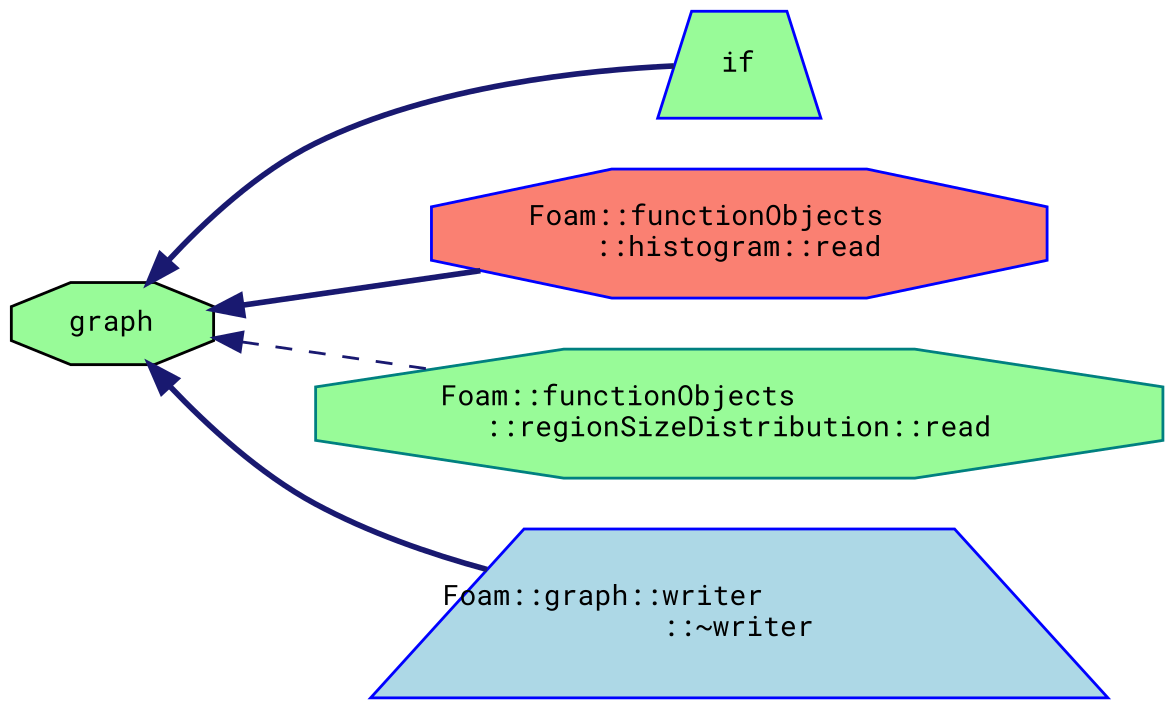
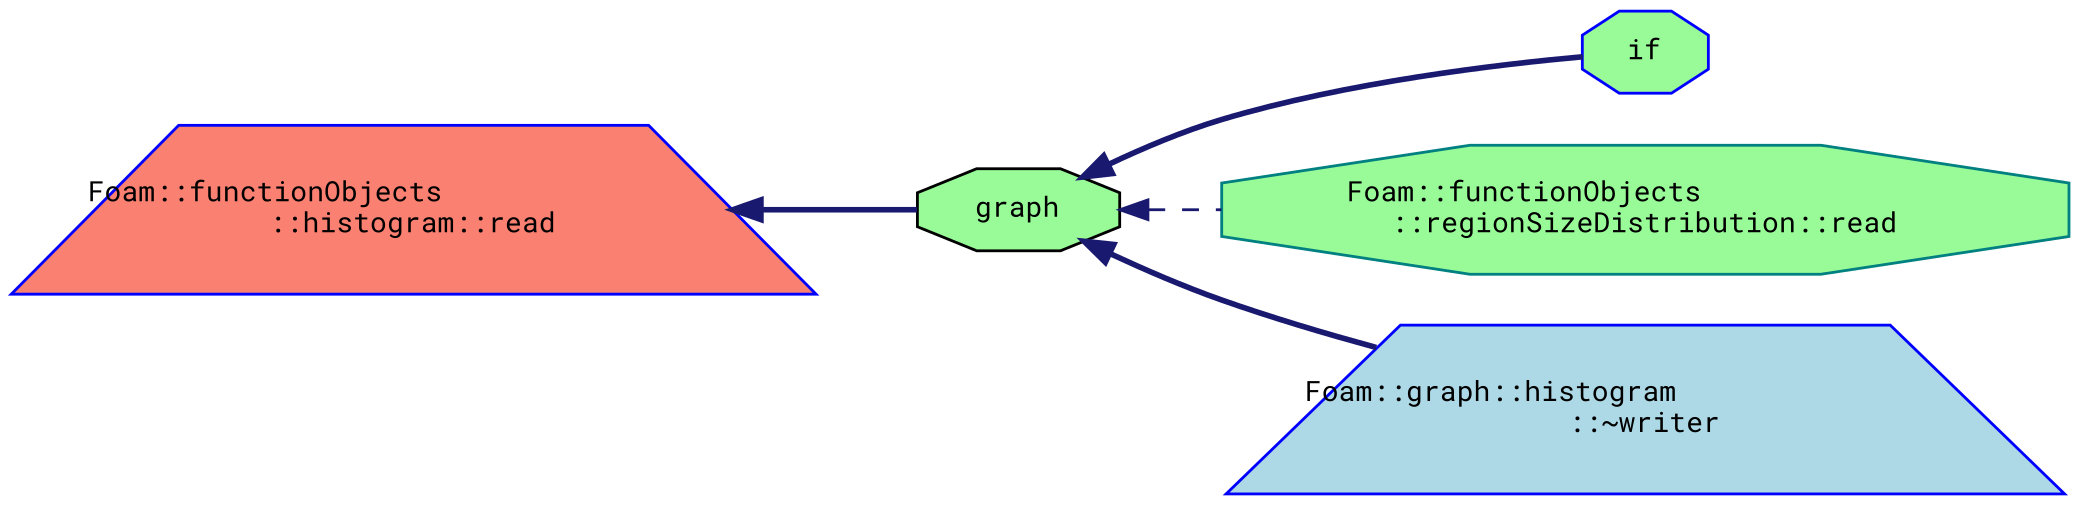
node "if": shape trapezium -> octagon
node "Foam::functionObjects ::histogram::read": shape octagon -> trapezium
edge "Foam::functionObjects ::histogram::read" -> "graph": reversed
node "Foam::graph::writer ::~writer": label "Foam::graph::writer ::~writer" -> "Foam::graph::histogram ::~writer"
